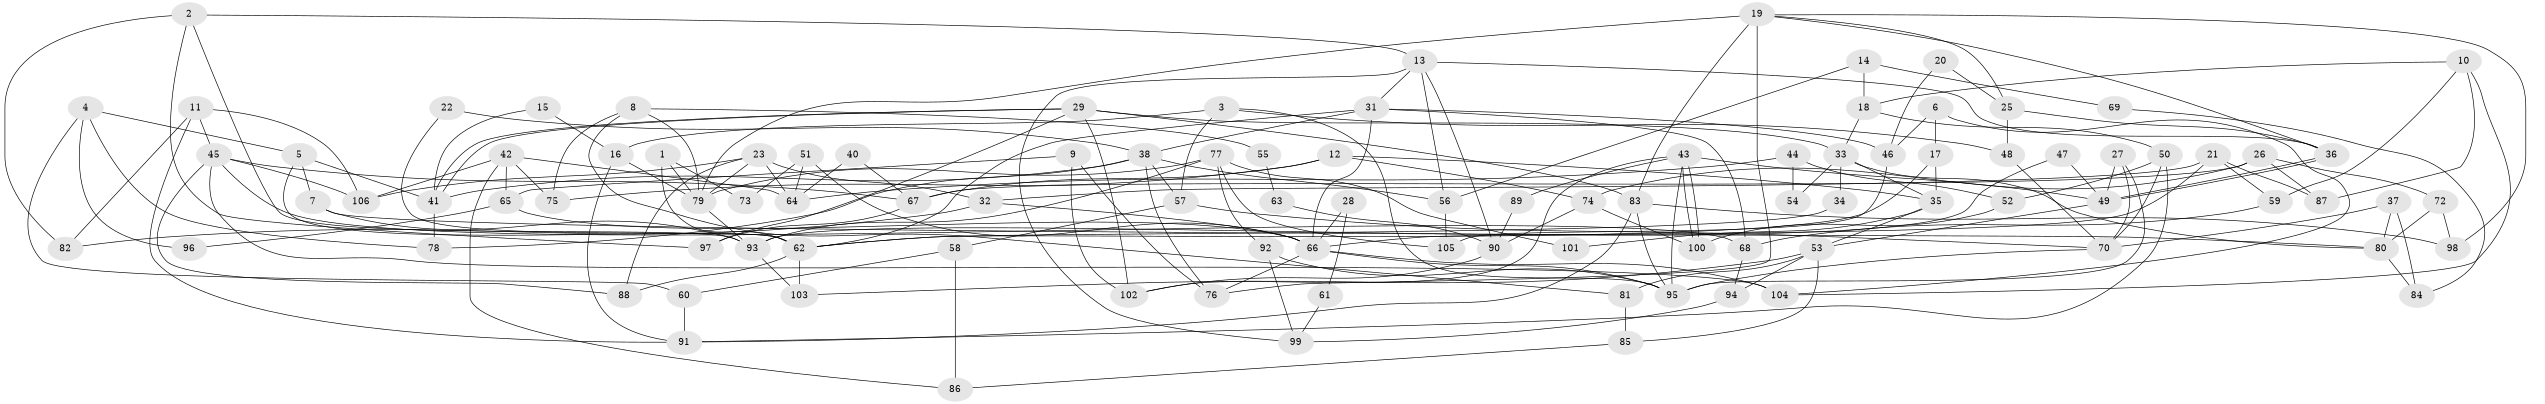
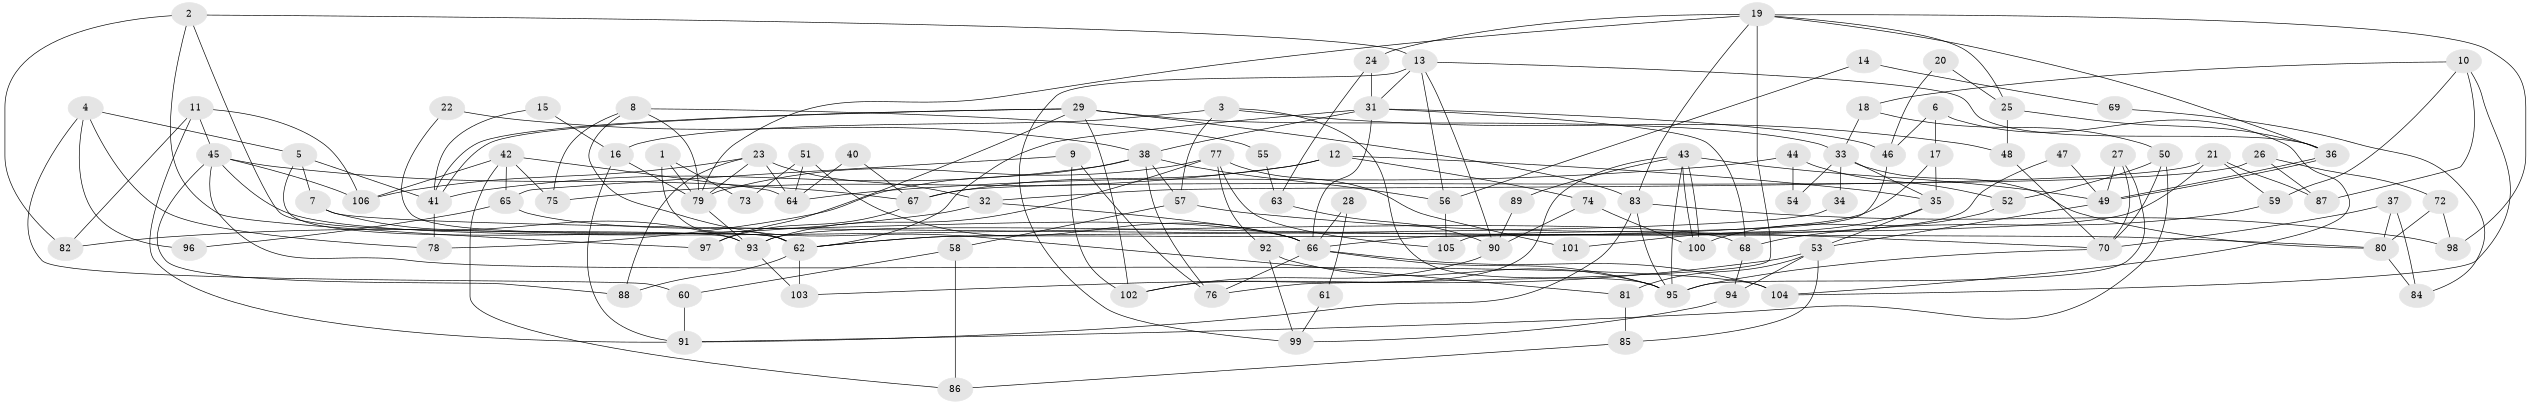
node "24": added
edge "14" -- "18": removed
edge "26" -- "74": removed
